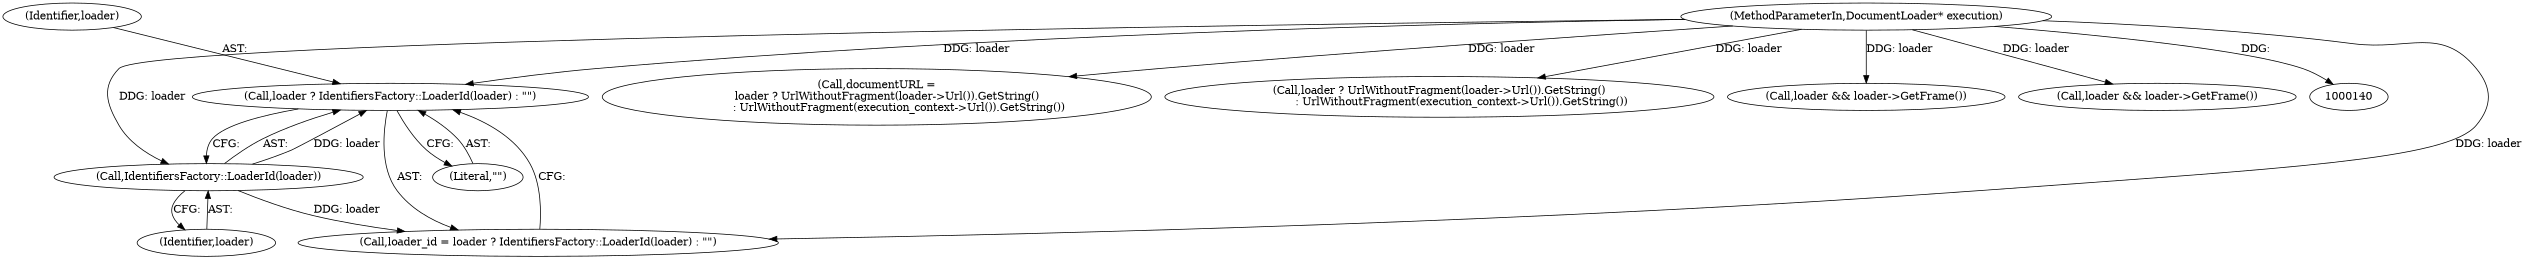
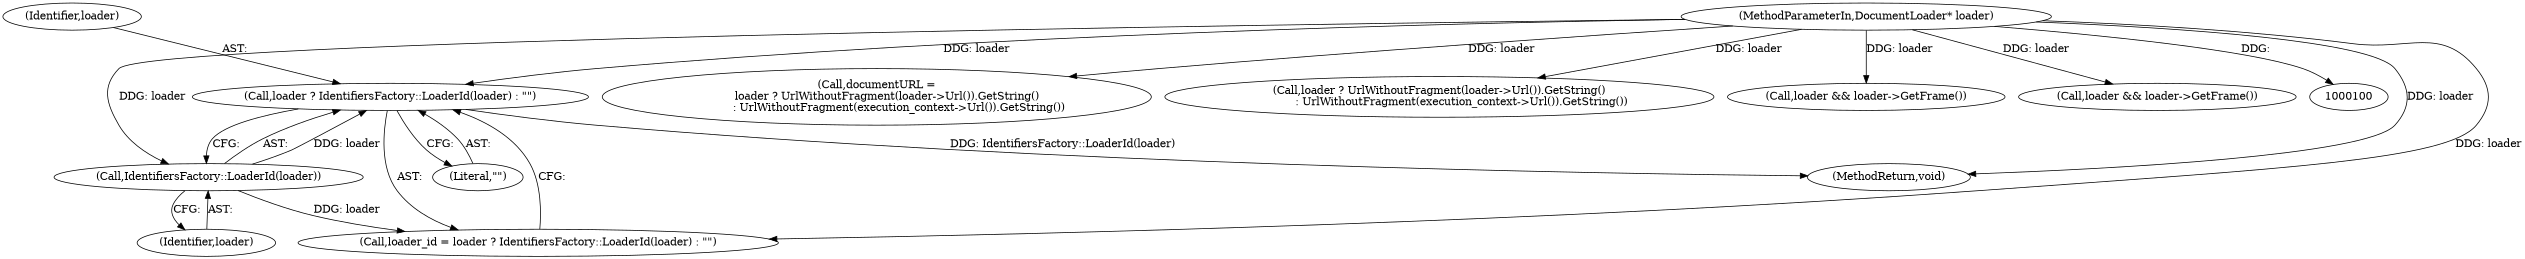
node "(MethodParameterIn,DocumentLoader* execution)": label "(MethodParameterIn,DocumentLoader* execution)" -> "(MethodParameterIn,DocumentLoader* loader)"
node "1000140": label "1000140" -> "1000100"
node "(MethodReturn,void)": added
